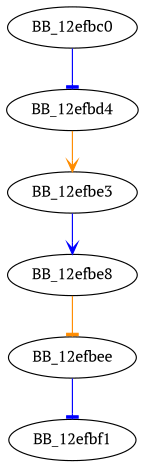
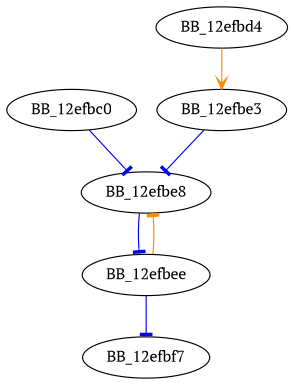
edge "BB_12efbc0" -> "BB_12efbd4": now "BB_12efbc0" -> "BB_12efbe8"
edge "BB_12efbe3" -> "BB_12efbe8": arrowhead vee -> tee
edge "BB_12efbee" -> "BB_12efbe8": added
edge "BB_12efbe8" -> "BB_12efbee": color darkorange -> blue
node "BB_12efbf1": label "BB_12efbf1" -> "BB_12efbf7"
